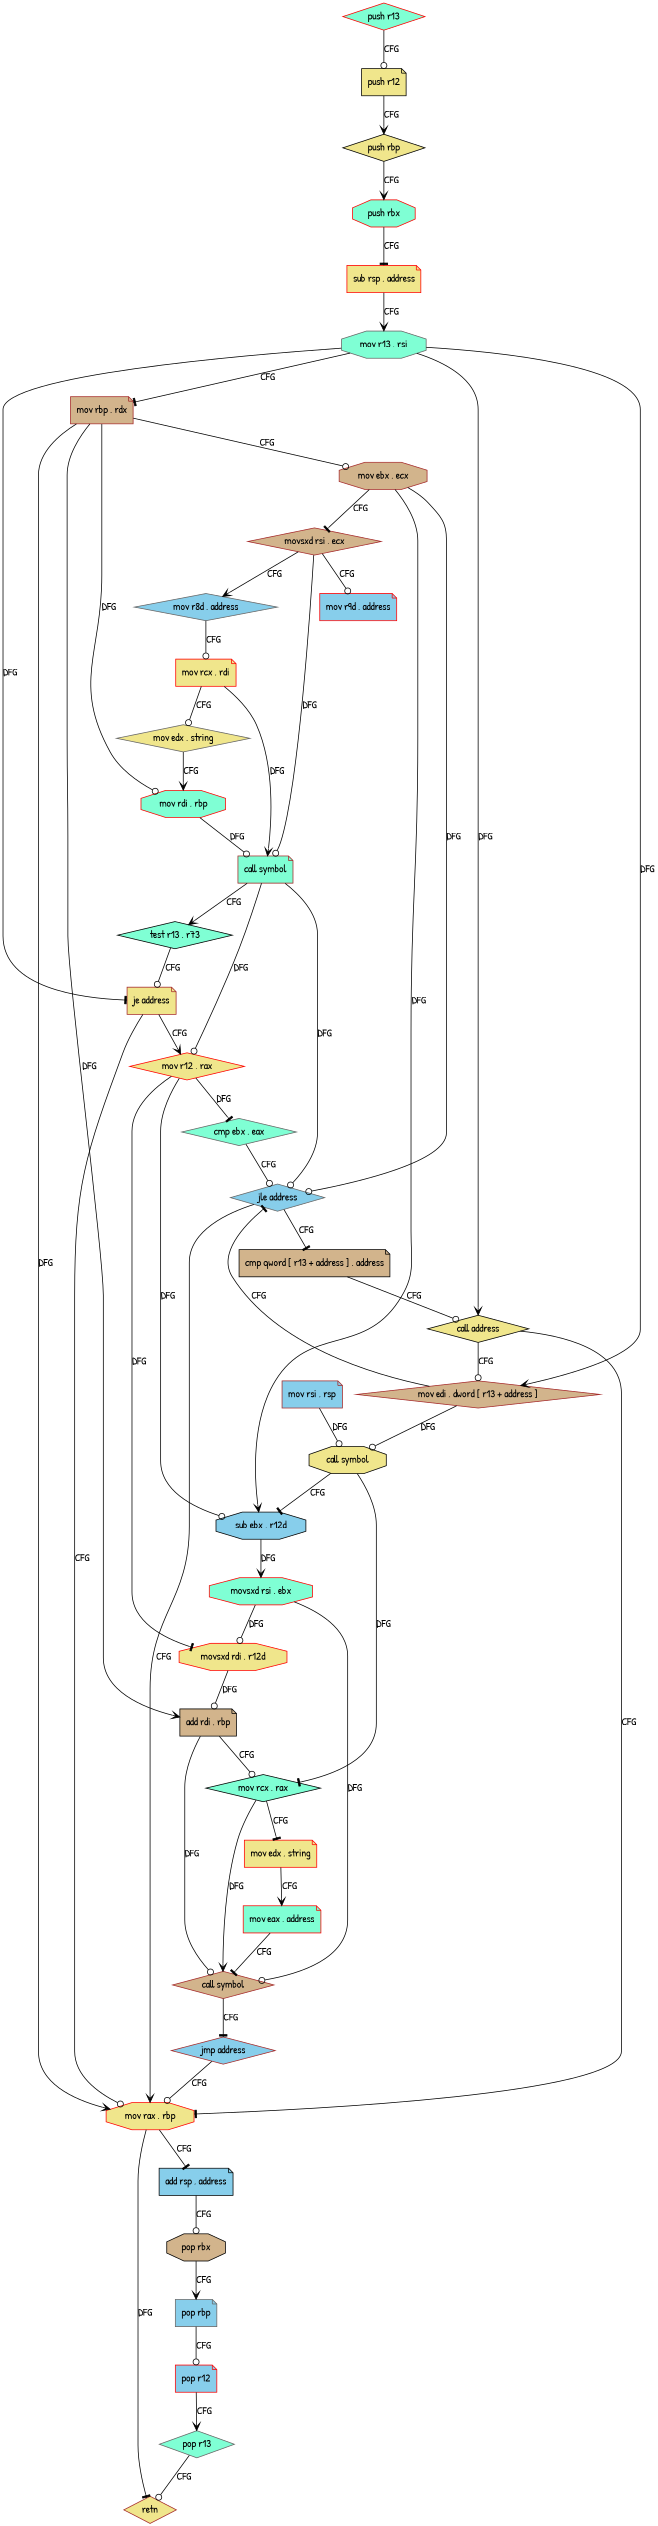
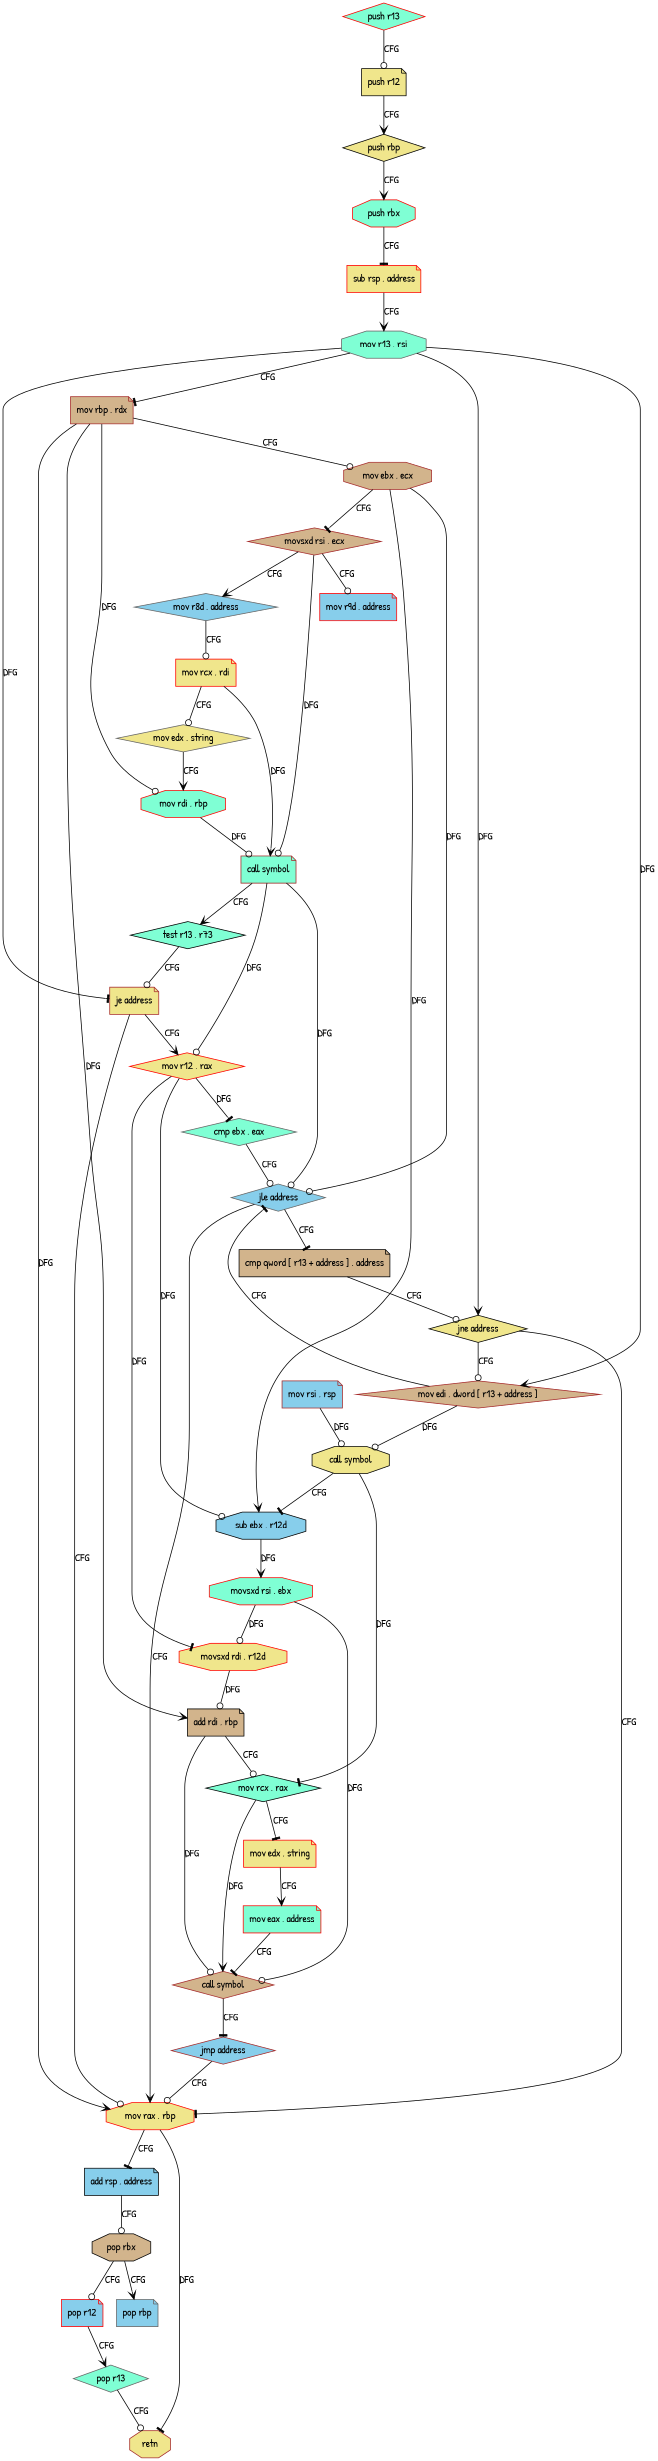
node "call address": label "call address" -> "jne address"
edge "pop rbp" -> "pop r12": now "pop rbx" -> "pop r12"
node "retn": shape diamond -> octagon
